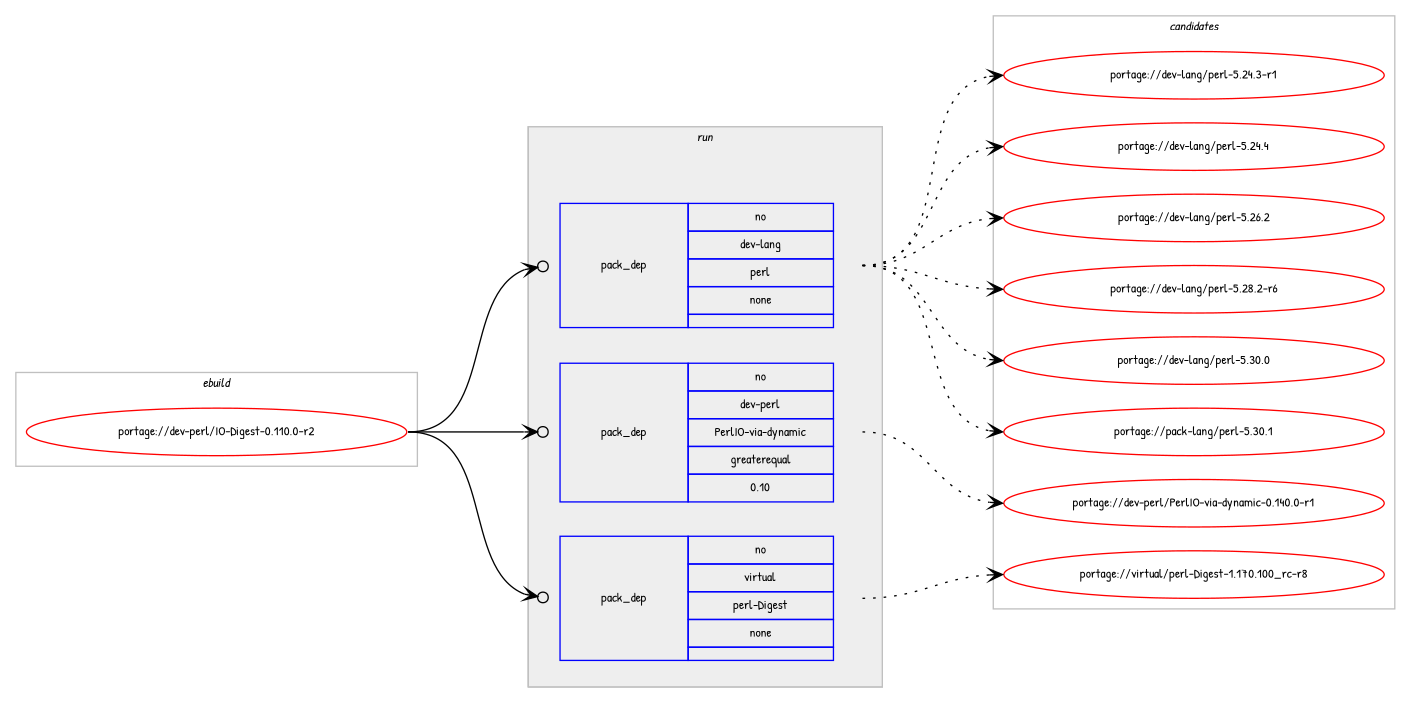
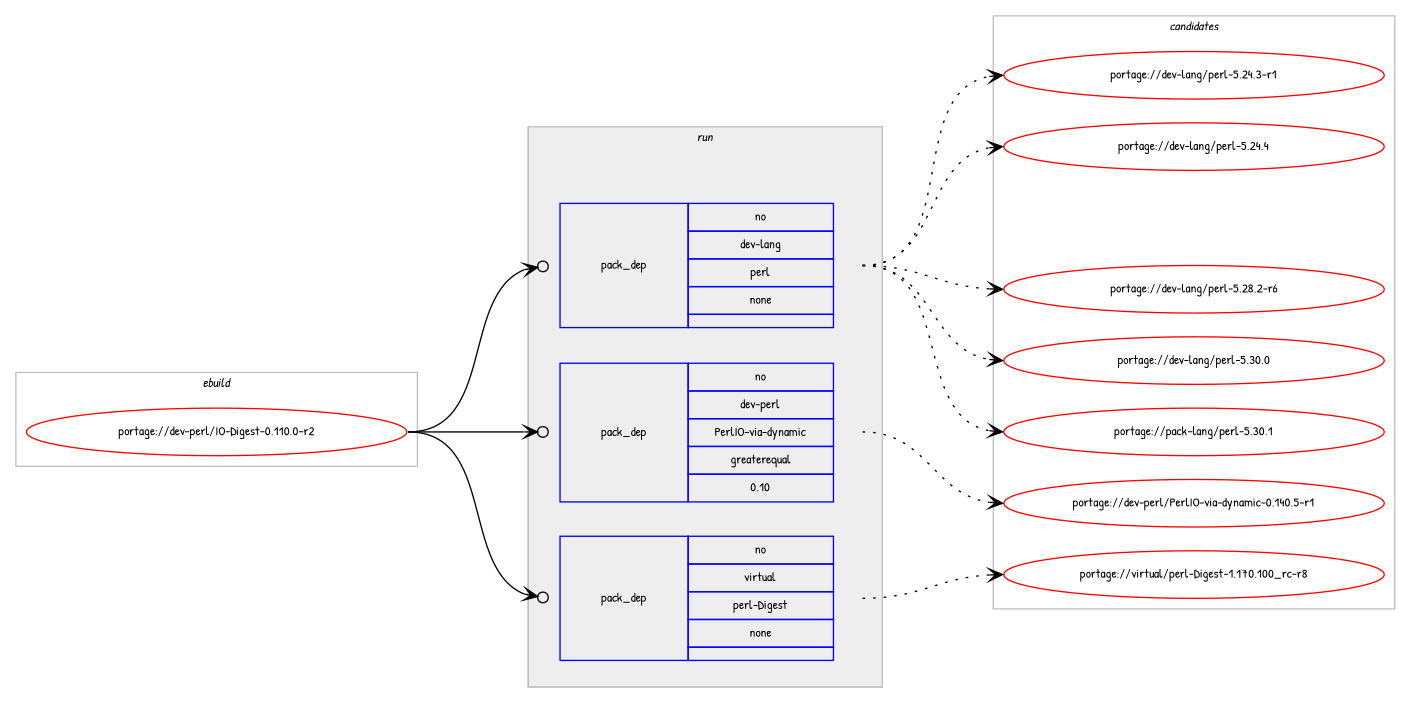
node "portage://dev-lang/perl-5.26.2": removed
node "portage://dev-perl/PerlIO-via-dynamic-0.140.0-r1": label "portage://dev-perl/PerlIO-via-dynamic-0.140.0-r1" -> "portage://dev-perl/PerlIO-via-dynamic-0.140.5-r1"
